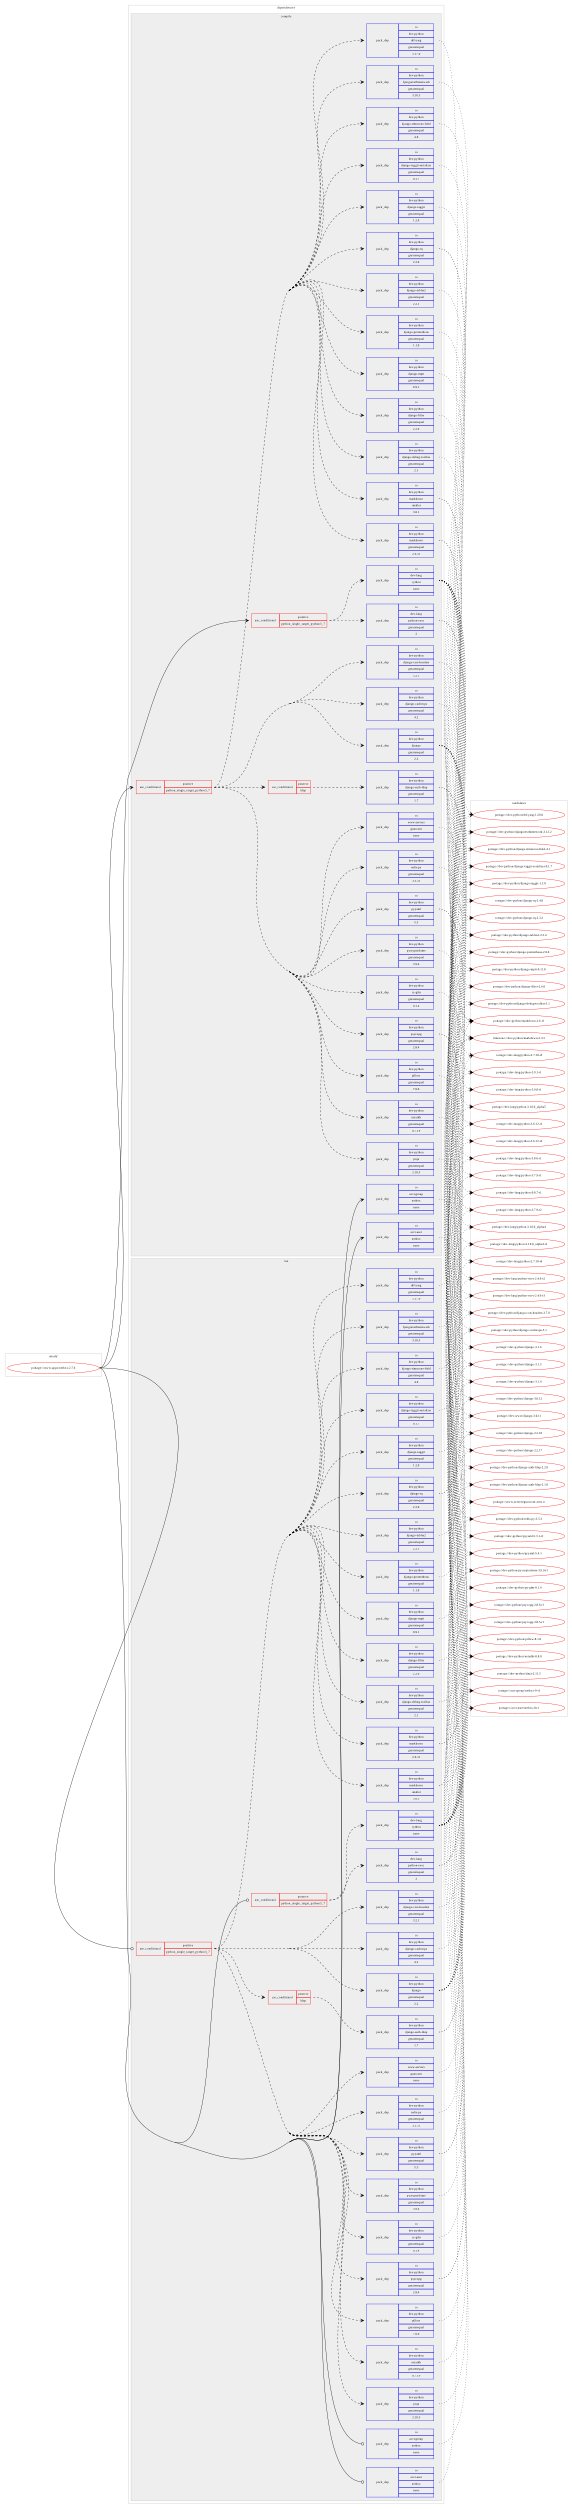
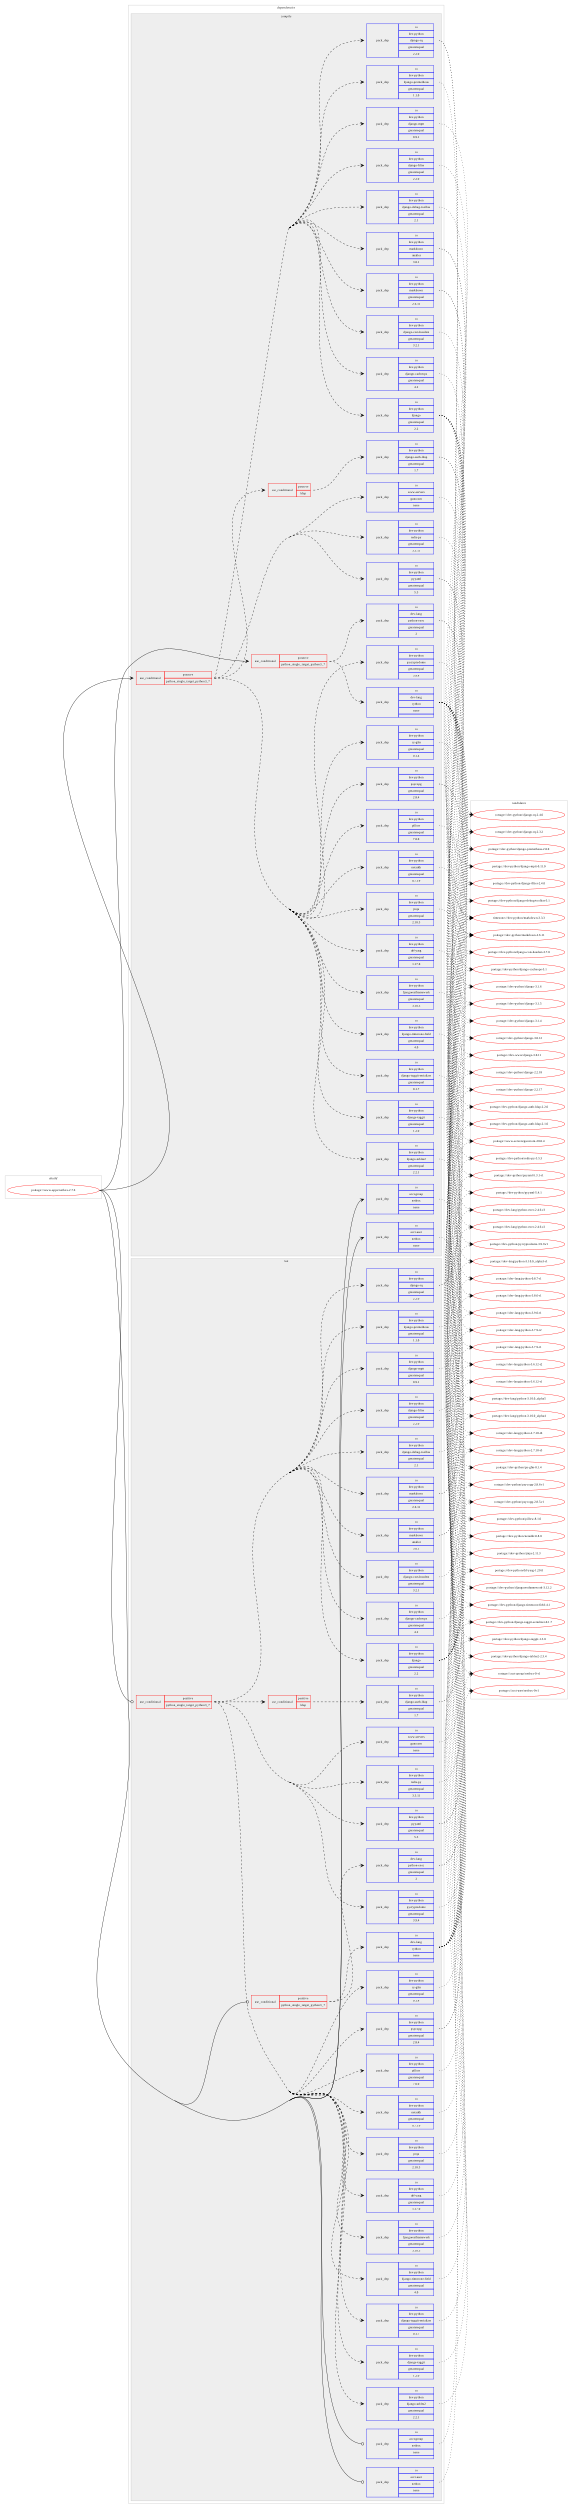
node "portage://dev-lang/python-3.9.1-r1": removed
